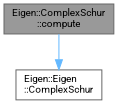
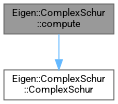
node "Eigen::Eigen ::ComplexSchur": label "Eigen::Eigen ::ComplexSchur" -> "Eigen::ComplexSchur ::ComplexSchur"
